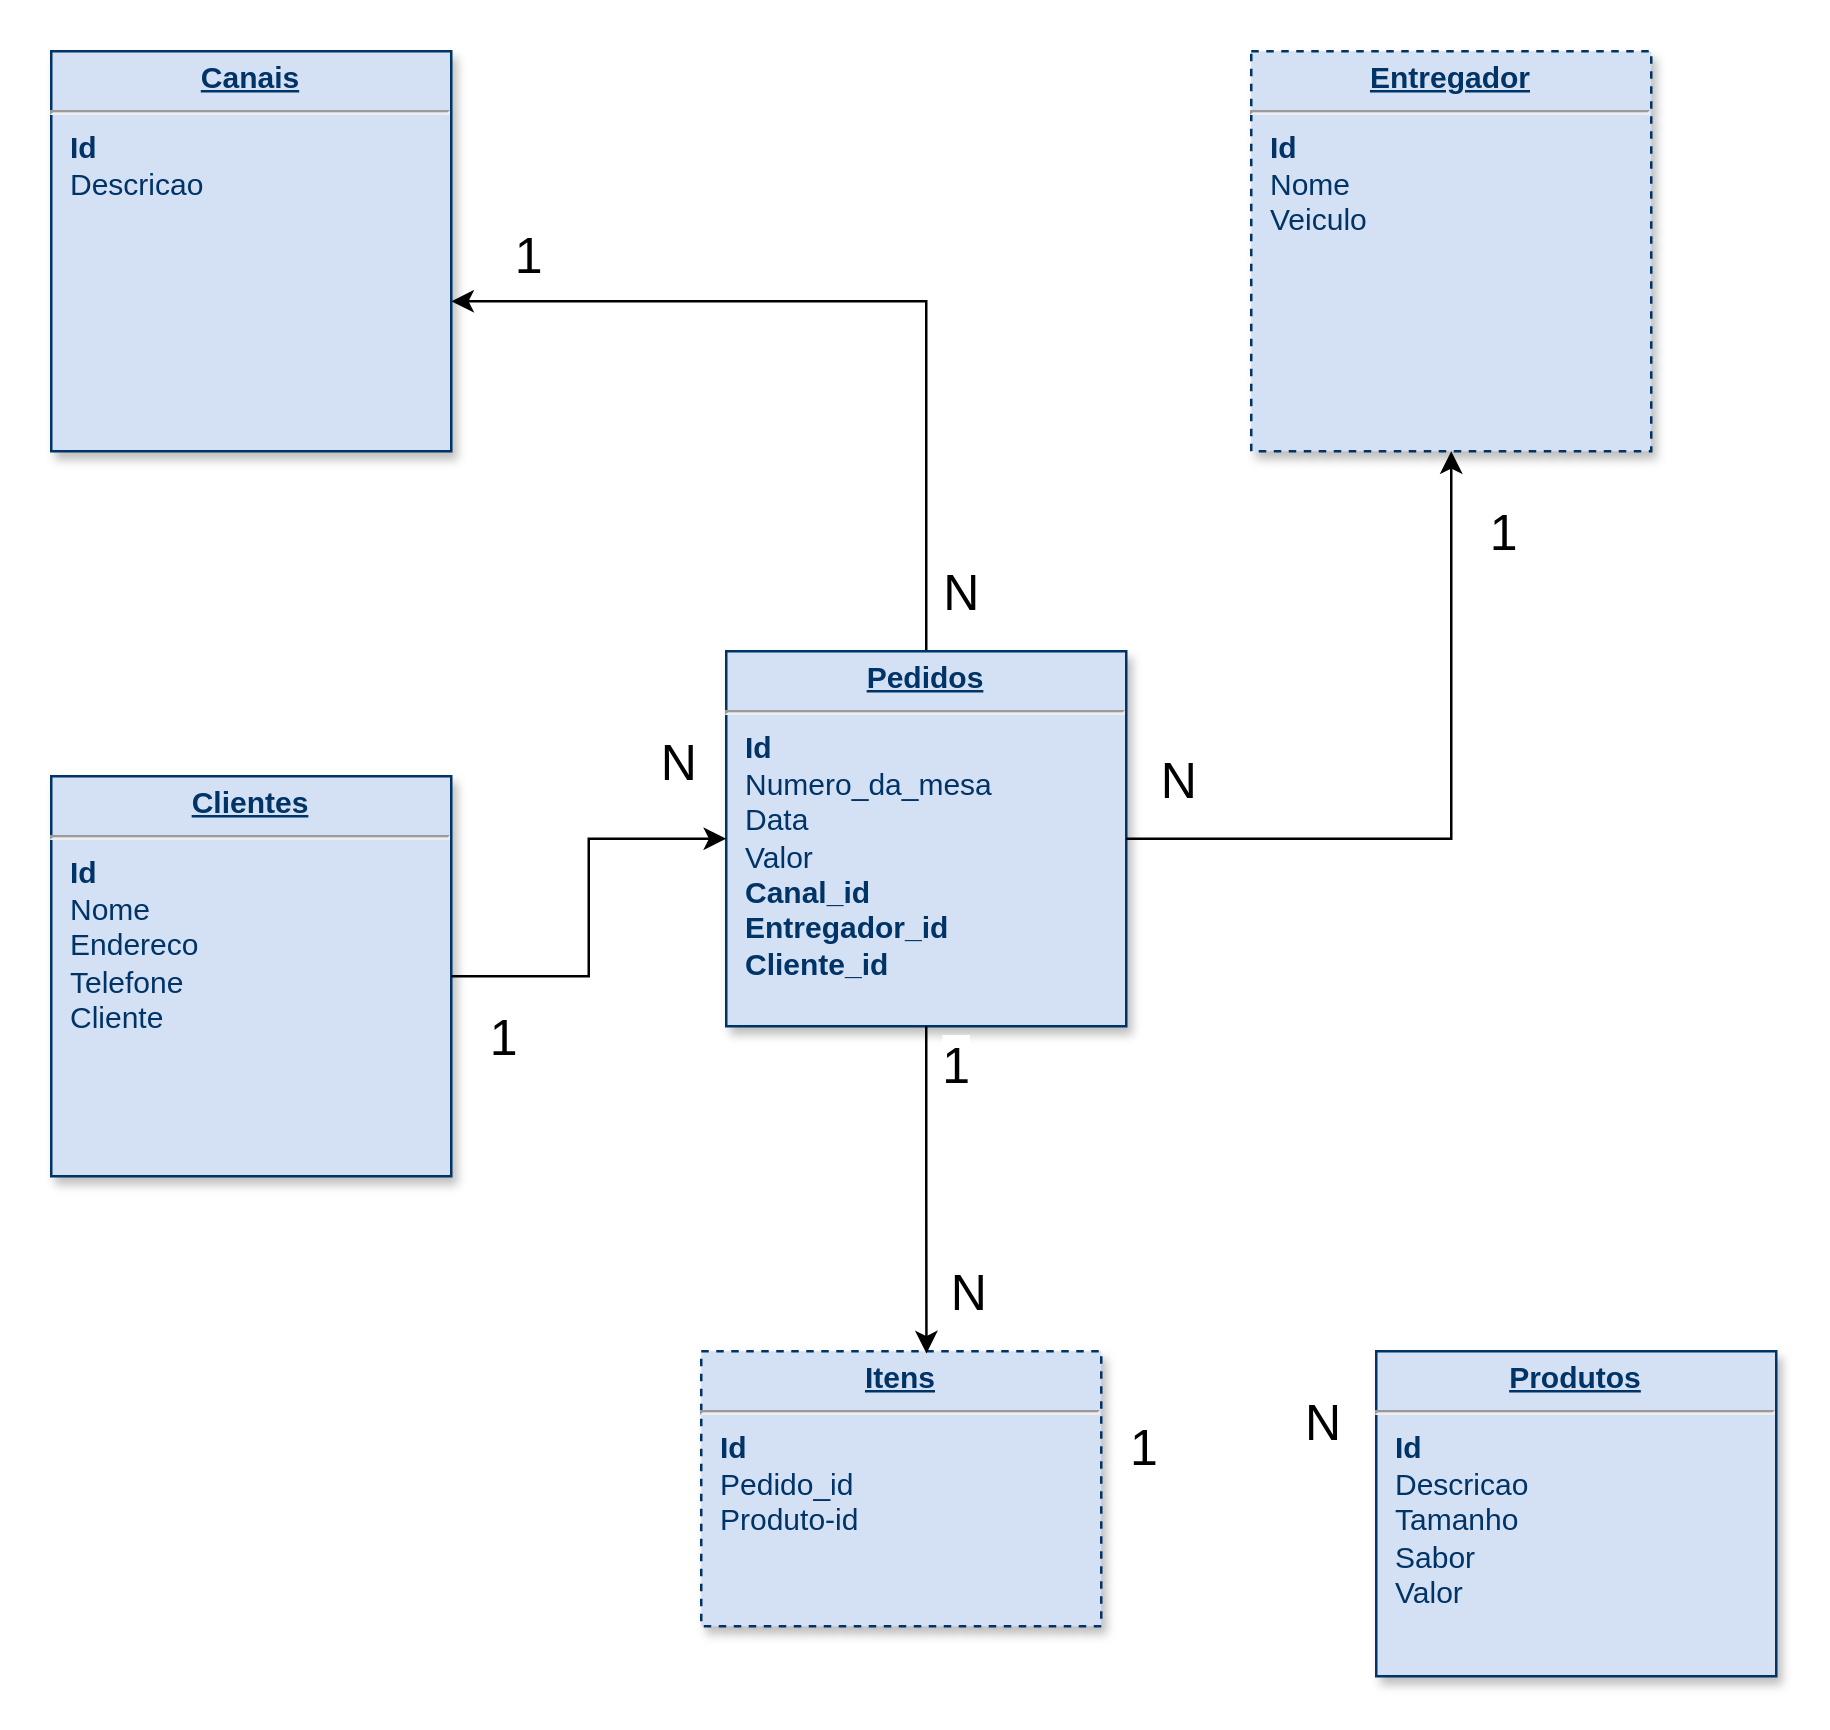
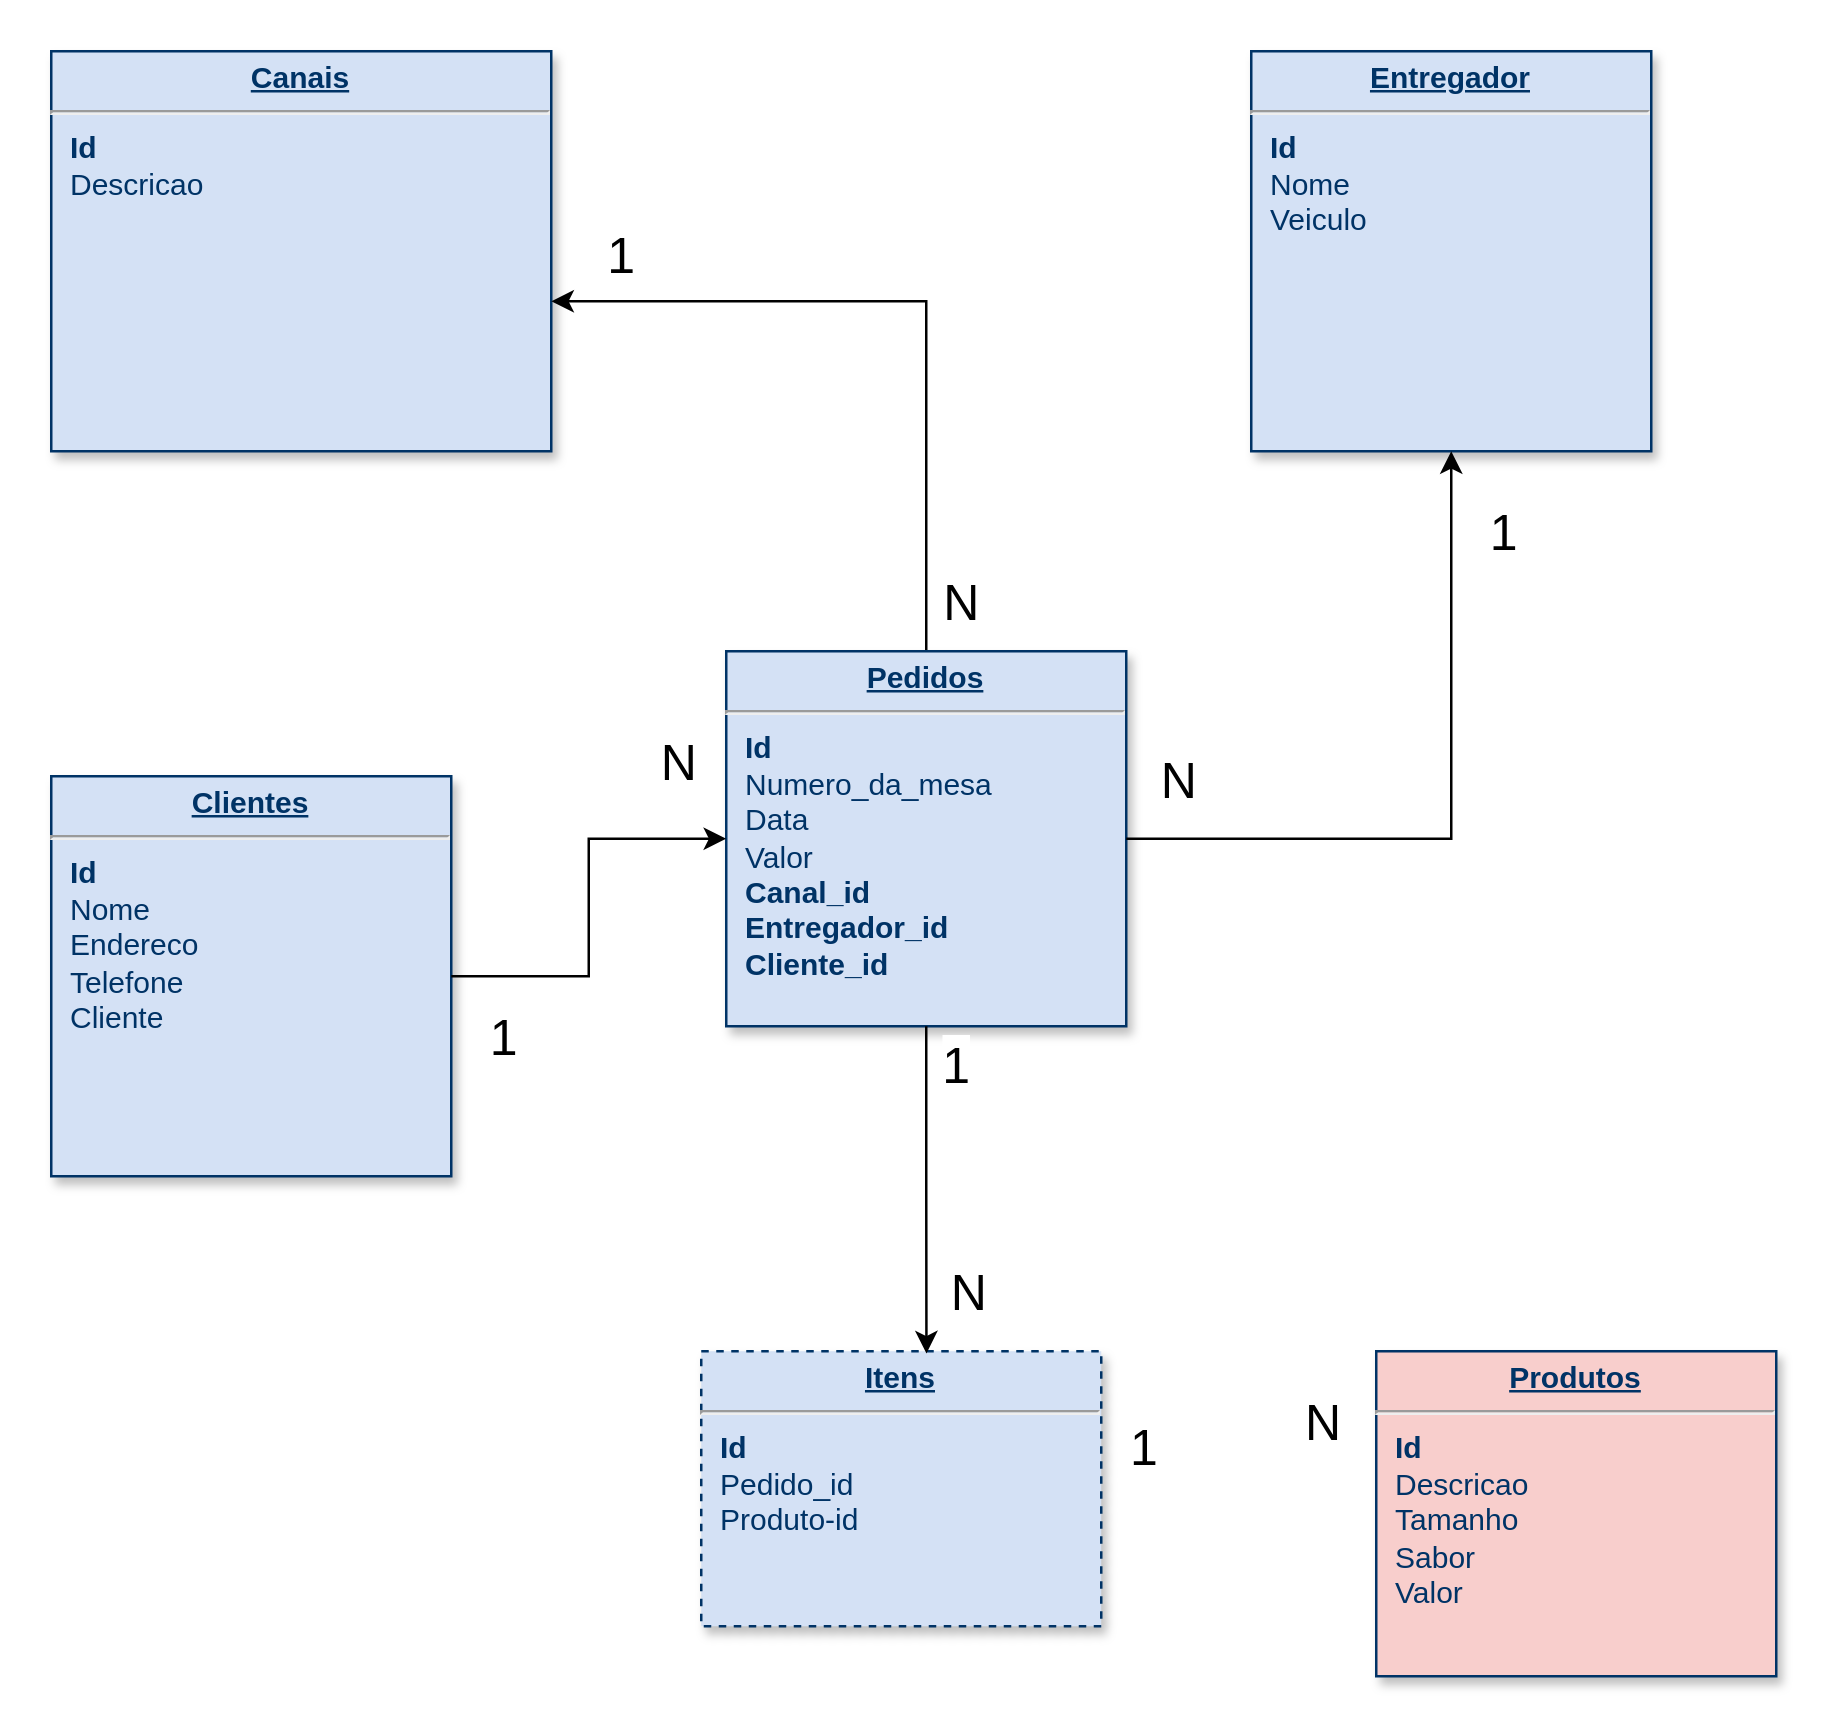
node "Canais Id Descricao": size 400x400 -> 500x400
node "Entregador Id Nome Veiculo": style dashed -> solid
node "Produtos Id Descricao Tamanho Sabor Valor": fillcolor #d4e1f5 -> #f8cecc
